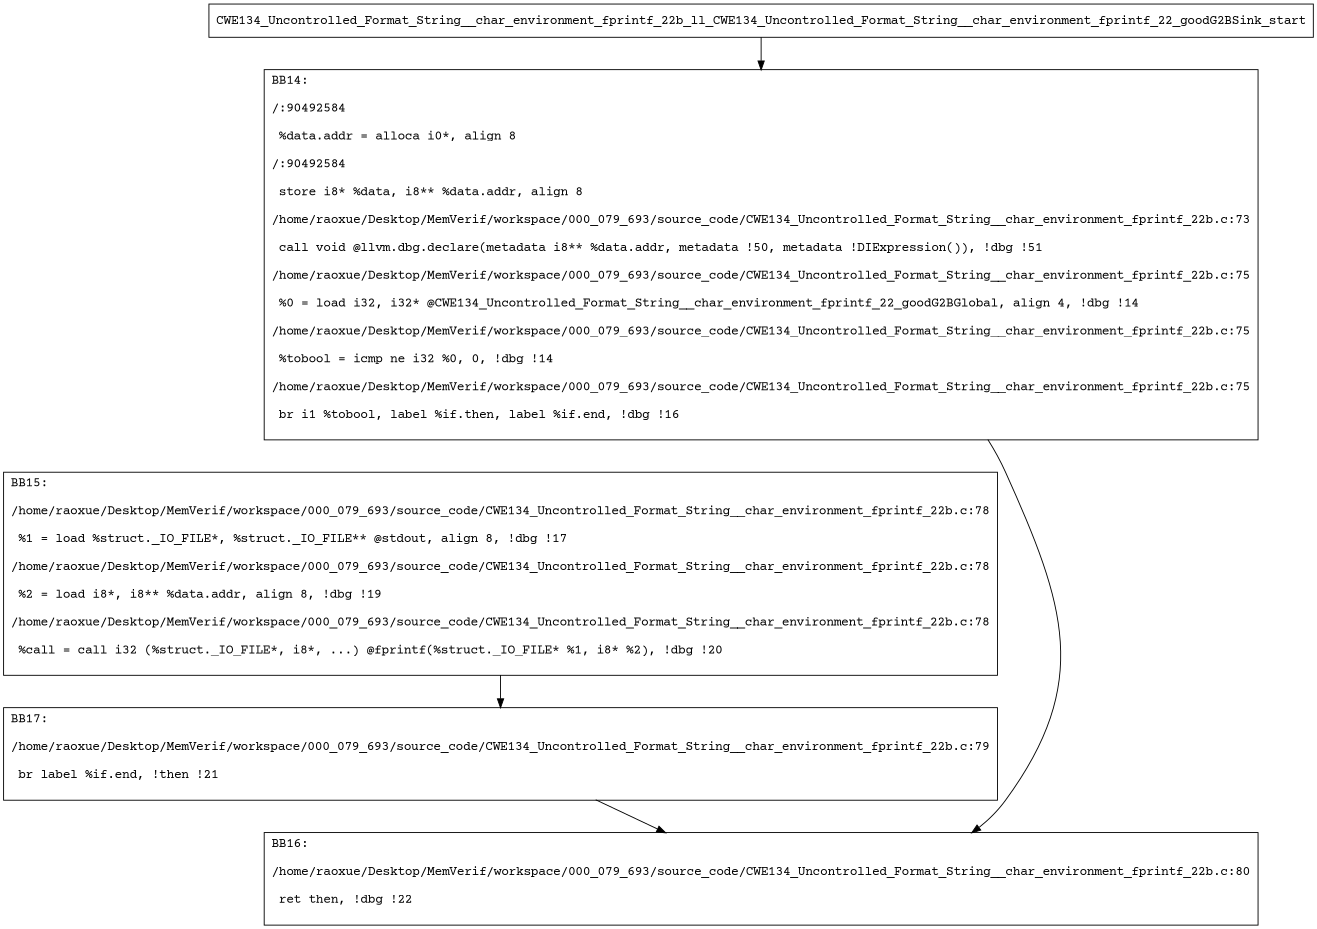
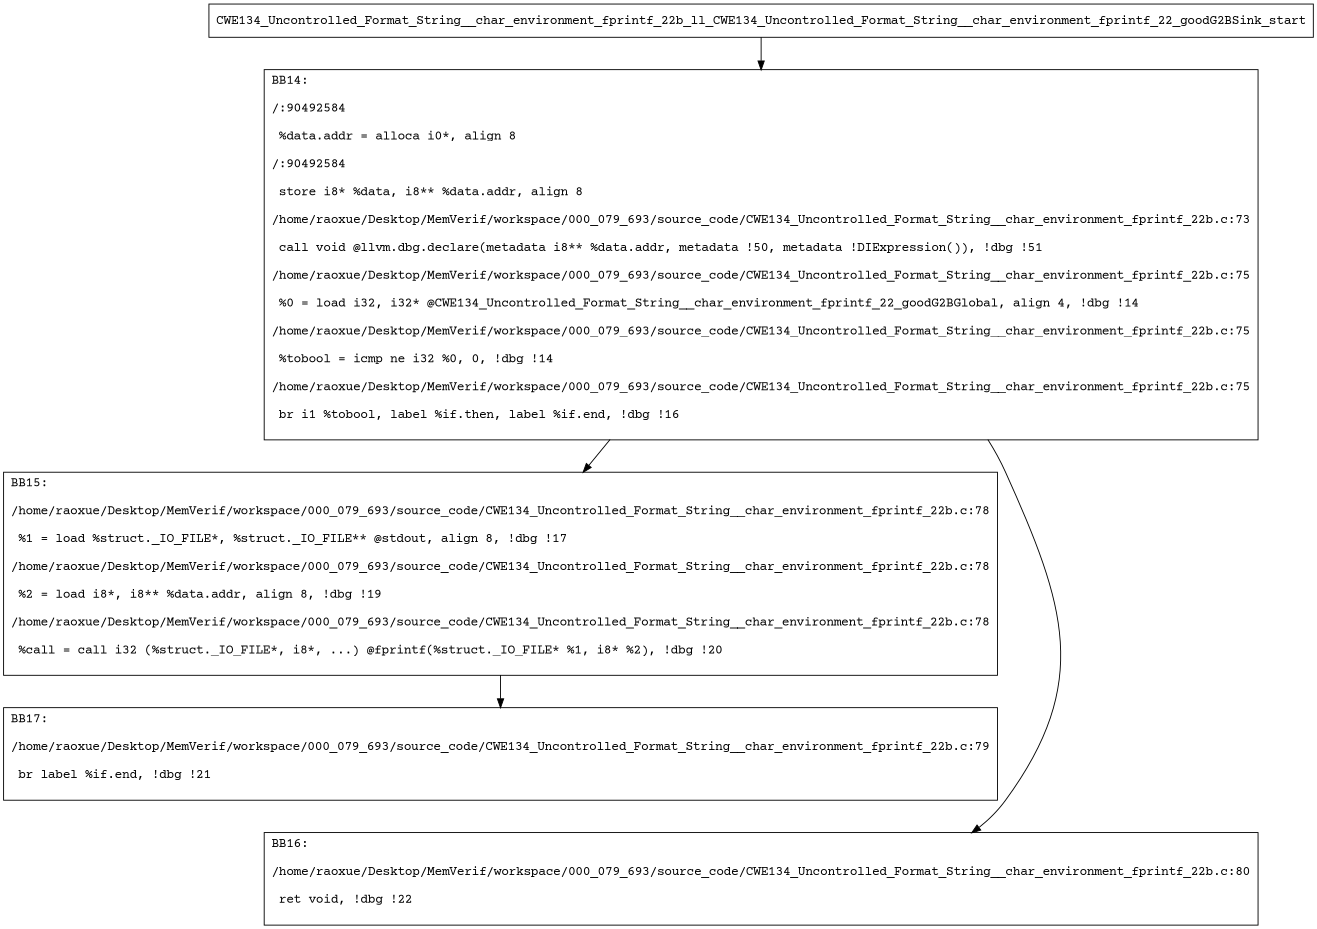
edge "BB14:" -> "BB15:": added
node "BB17:": text "br label %if.end, !then !21" -> "br label %if.end, !dbg !21"
edge "BB17:" -> "BB16:": removed
node "BB16:": text "ret then, !dbg !22" -> "ret void, !dbg !22"
